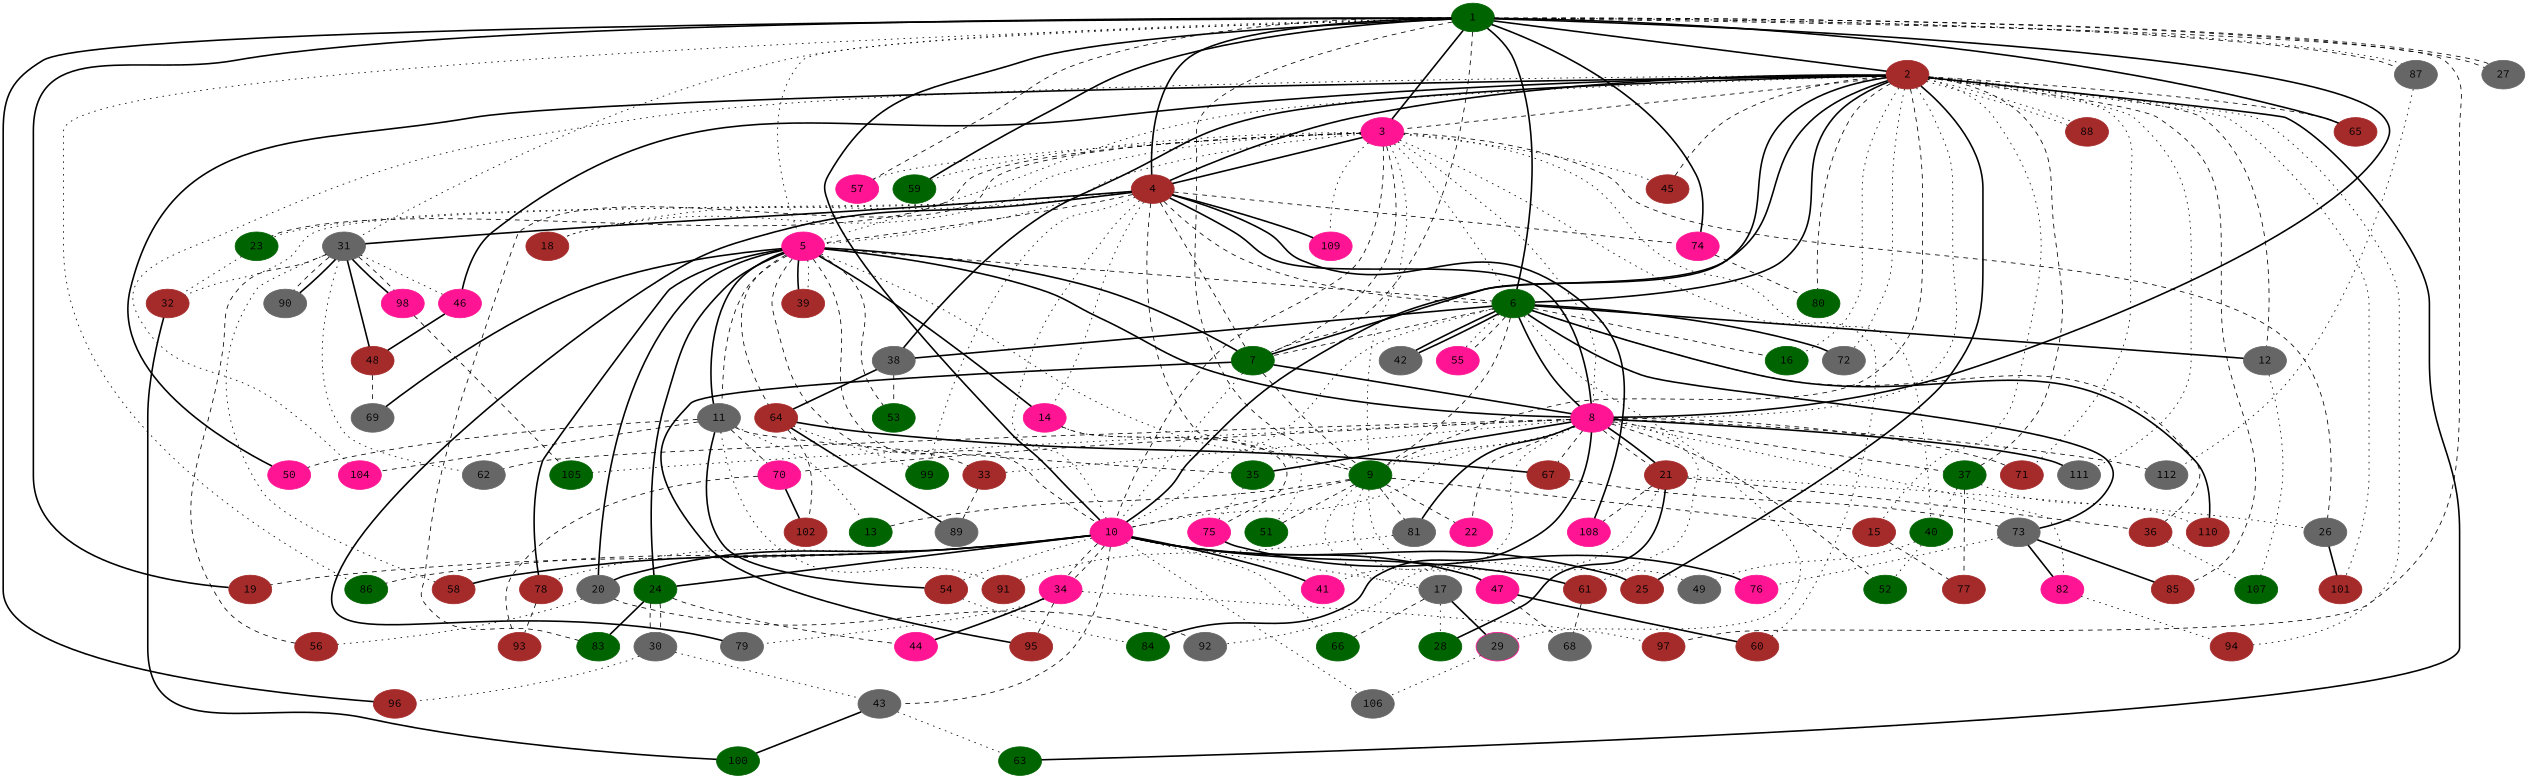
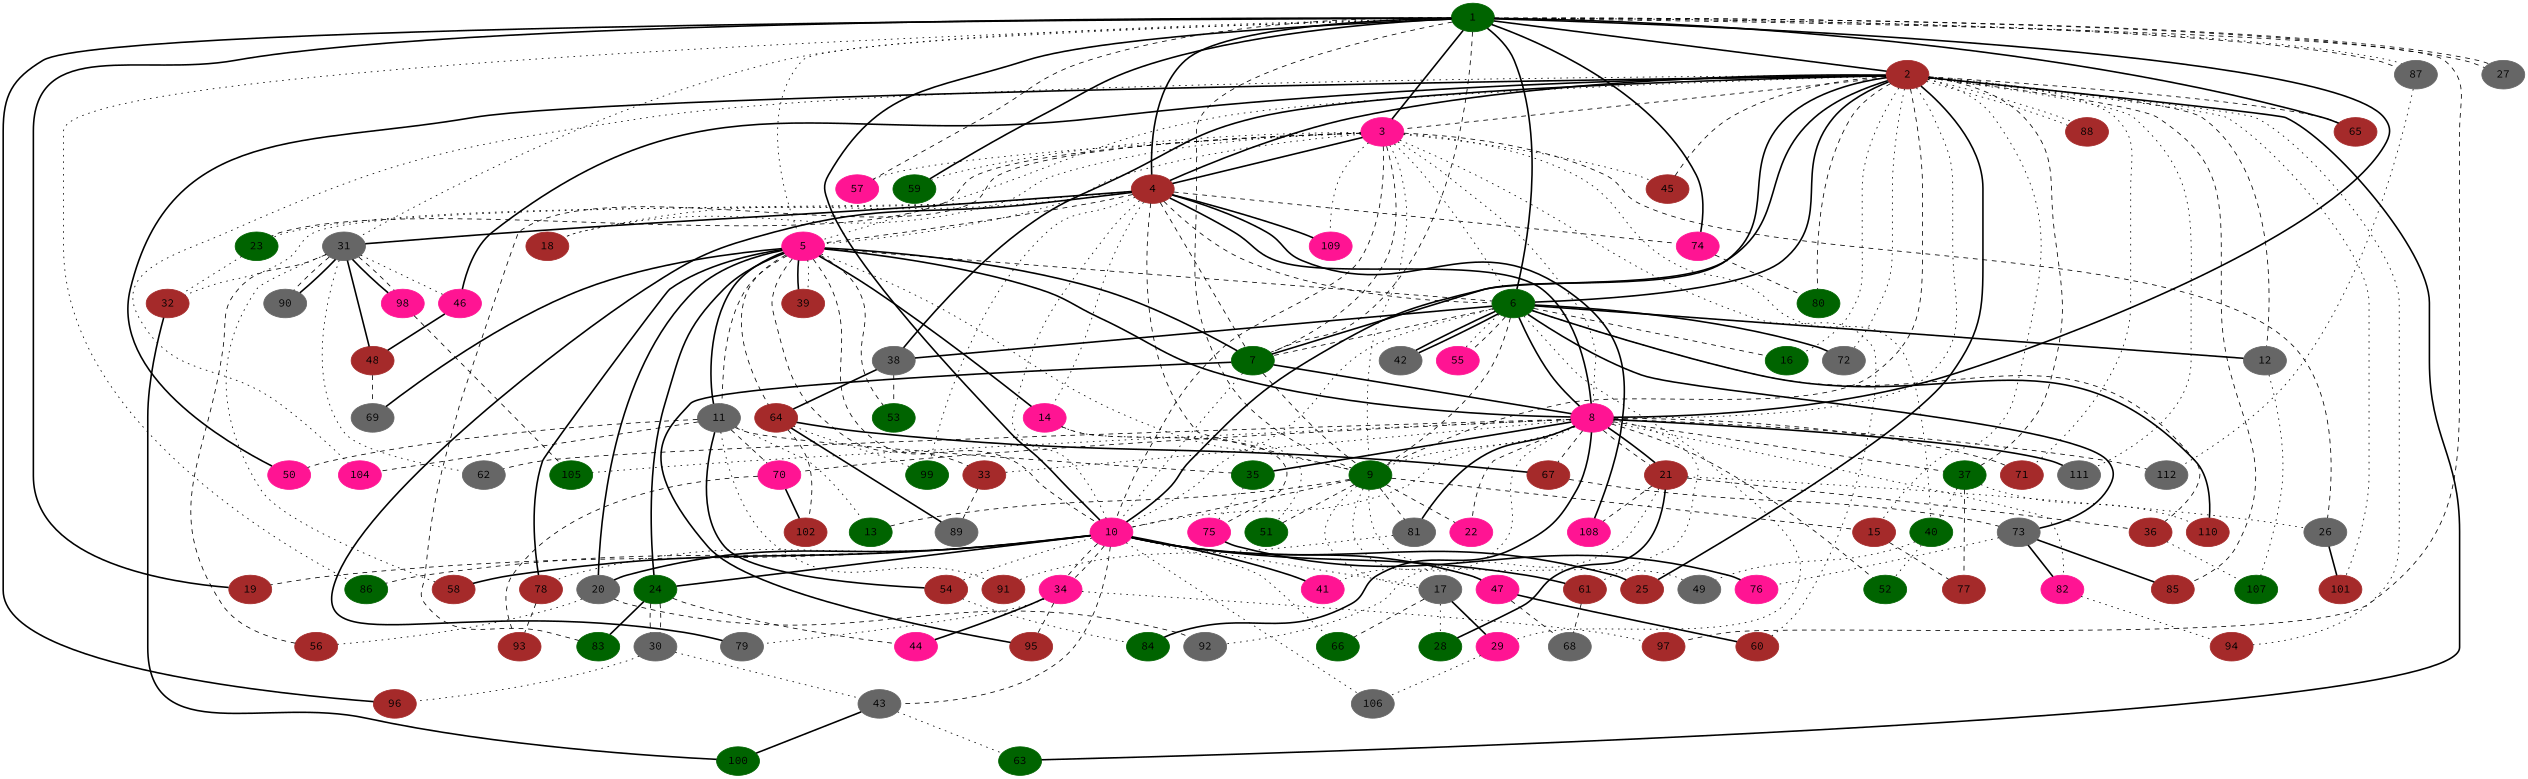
node "29": fillcolor gray40 -> deeppink
